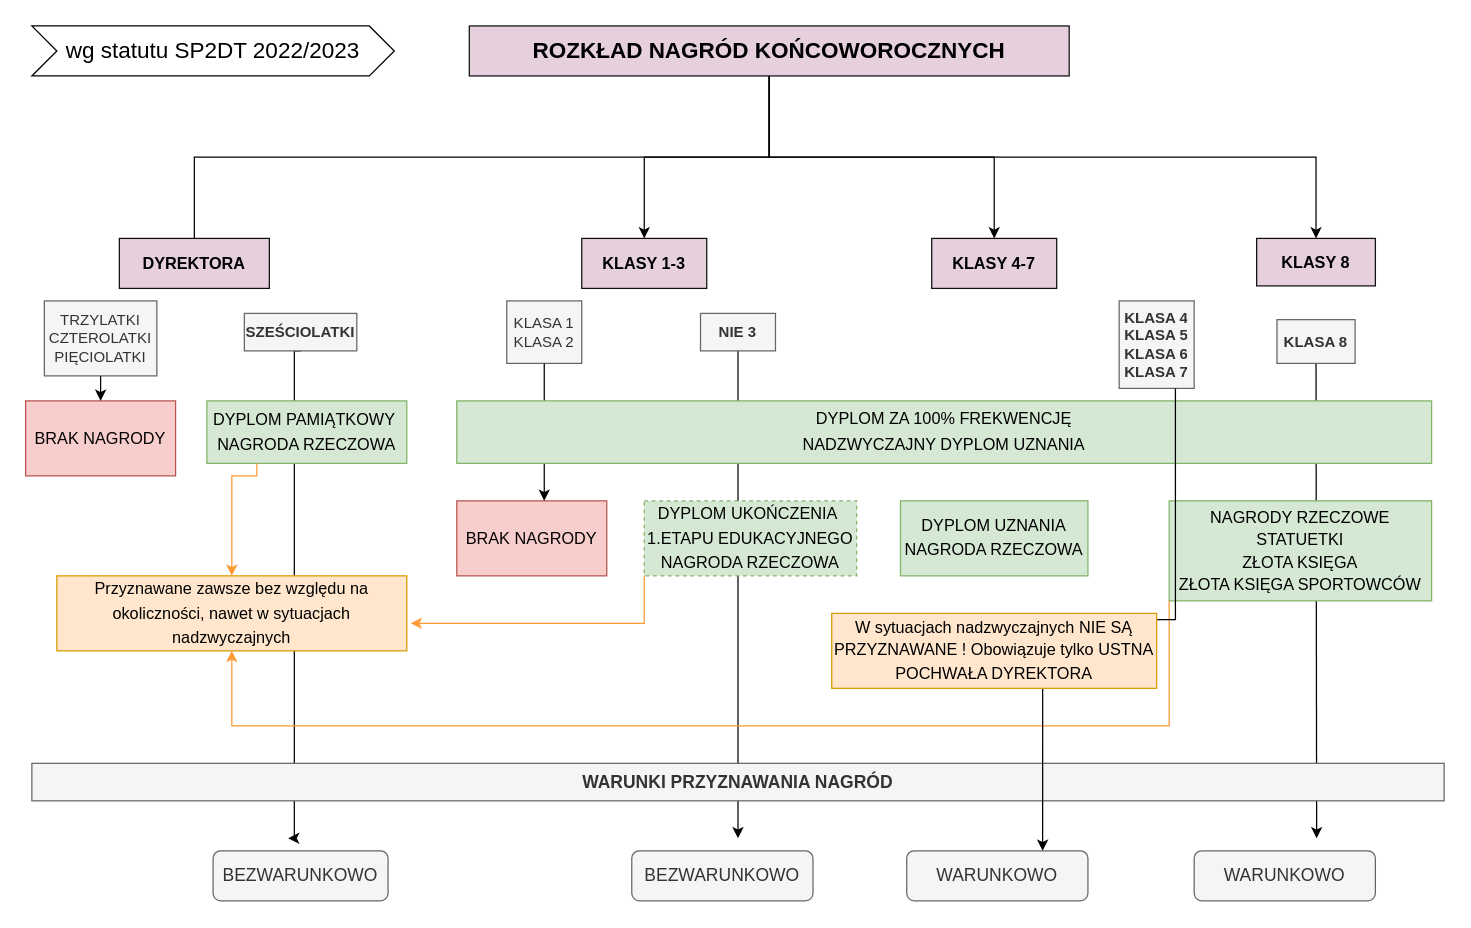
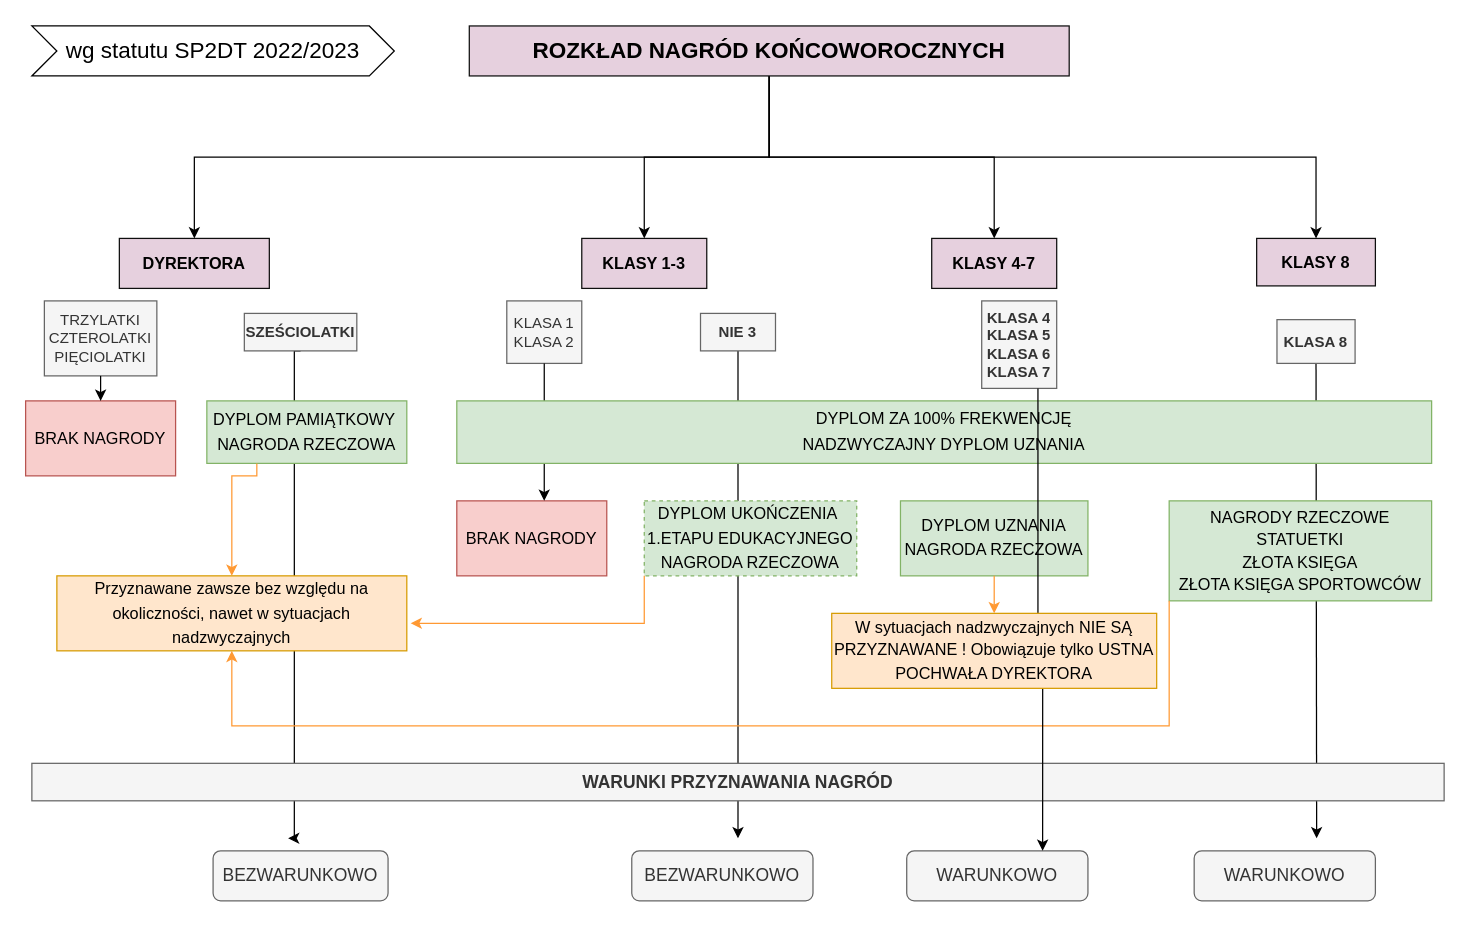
edge "ROZKŁAD NAGRÓD KOŃCOWOROCZNYCH" -- "DYREKTORA": arrowhead none -> classic
node "KLASA 4 KLASA 5 KLASA 6 KLASA 7": moved (1157, 344) -> (1019, 344)
edge "DYPLOM UZNANIANAGRODA RZECZOWA" -> "W sytuacjach nadzwyczajnych NIE SĄ PRZYZNAWANE ! Obowiązuje tylko USTNA POCHWAŁA DYREKTORA": added
